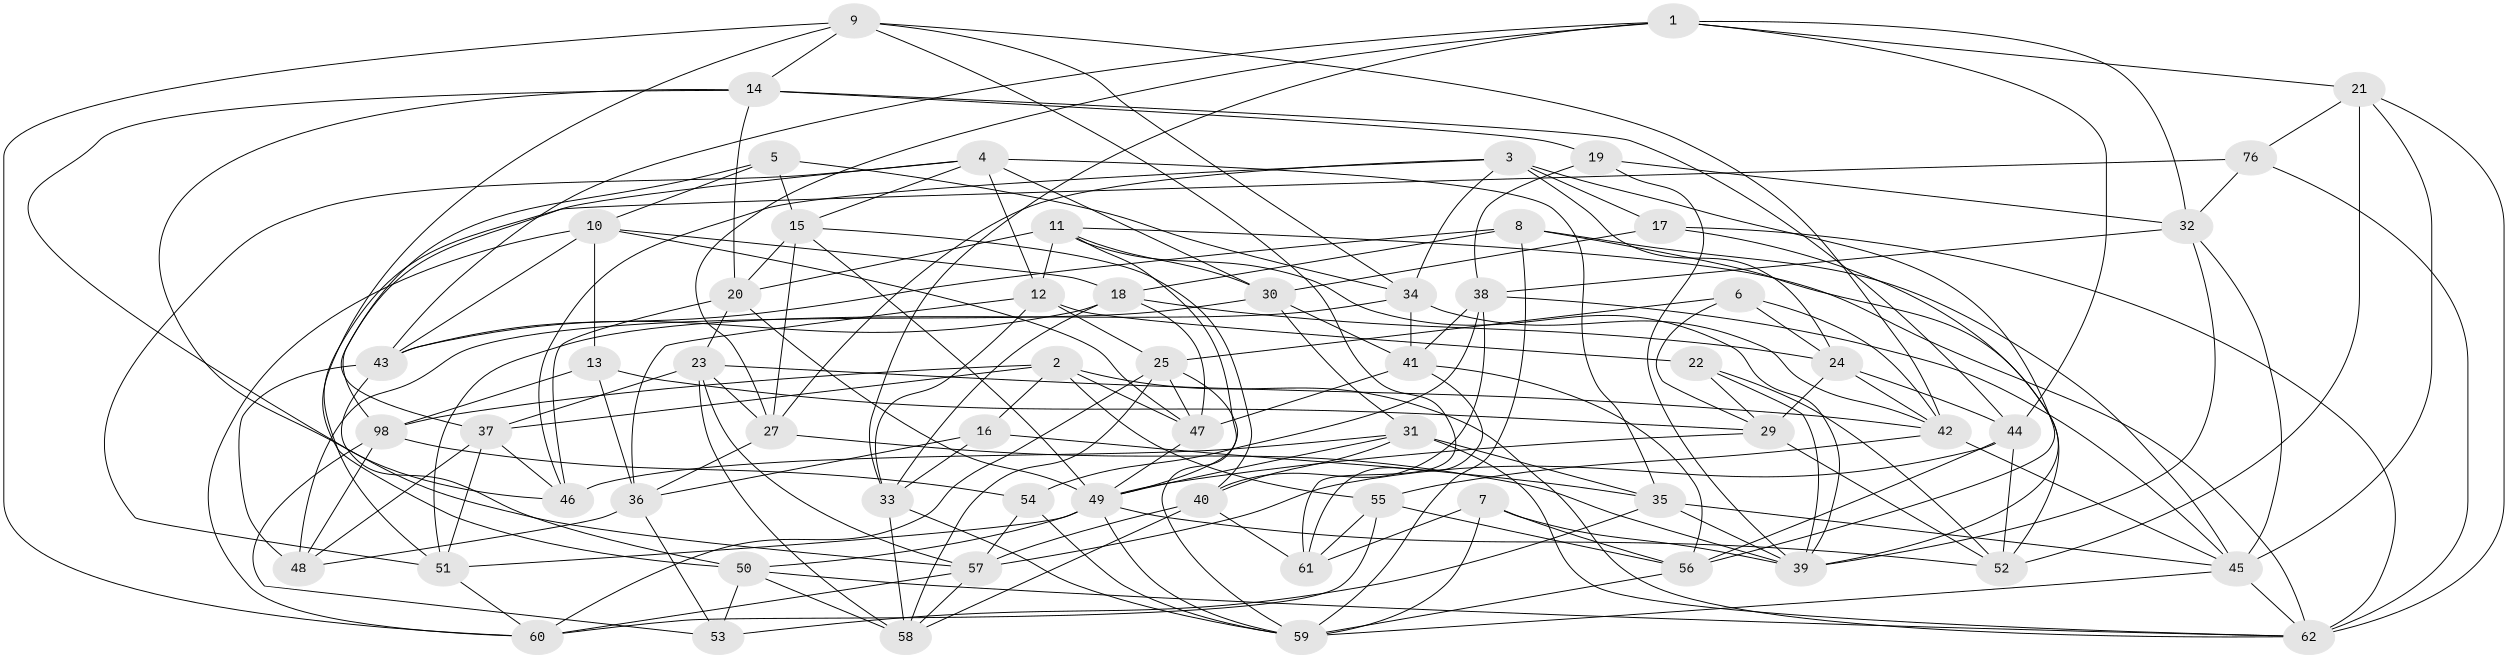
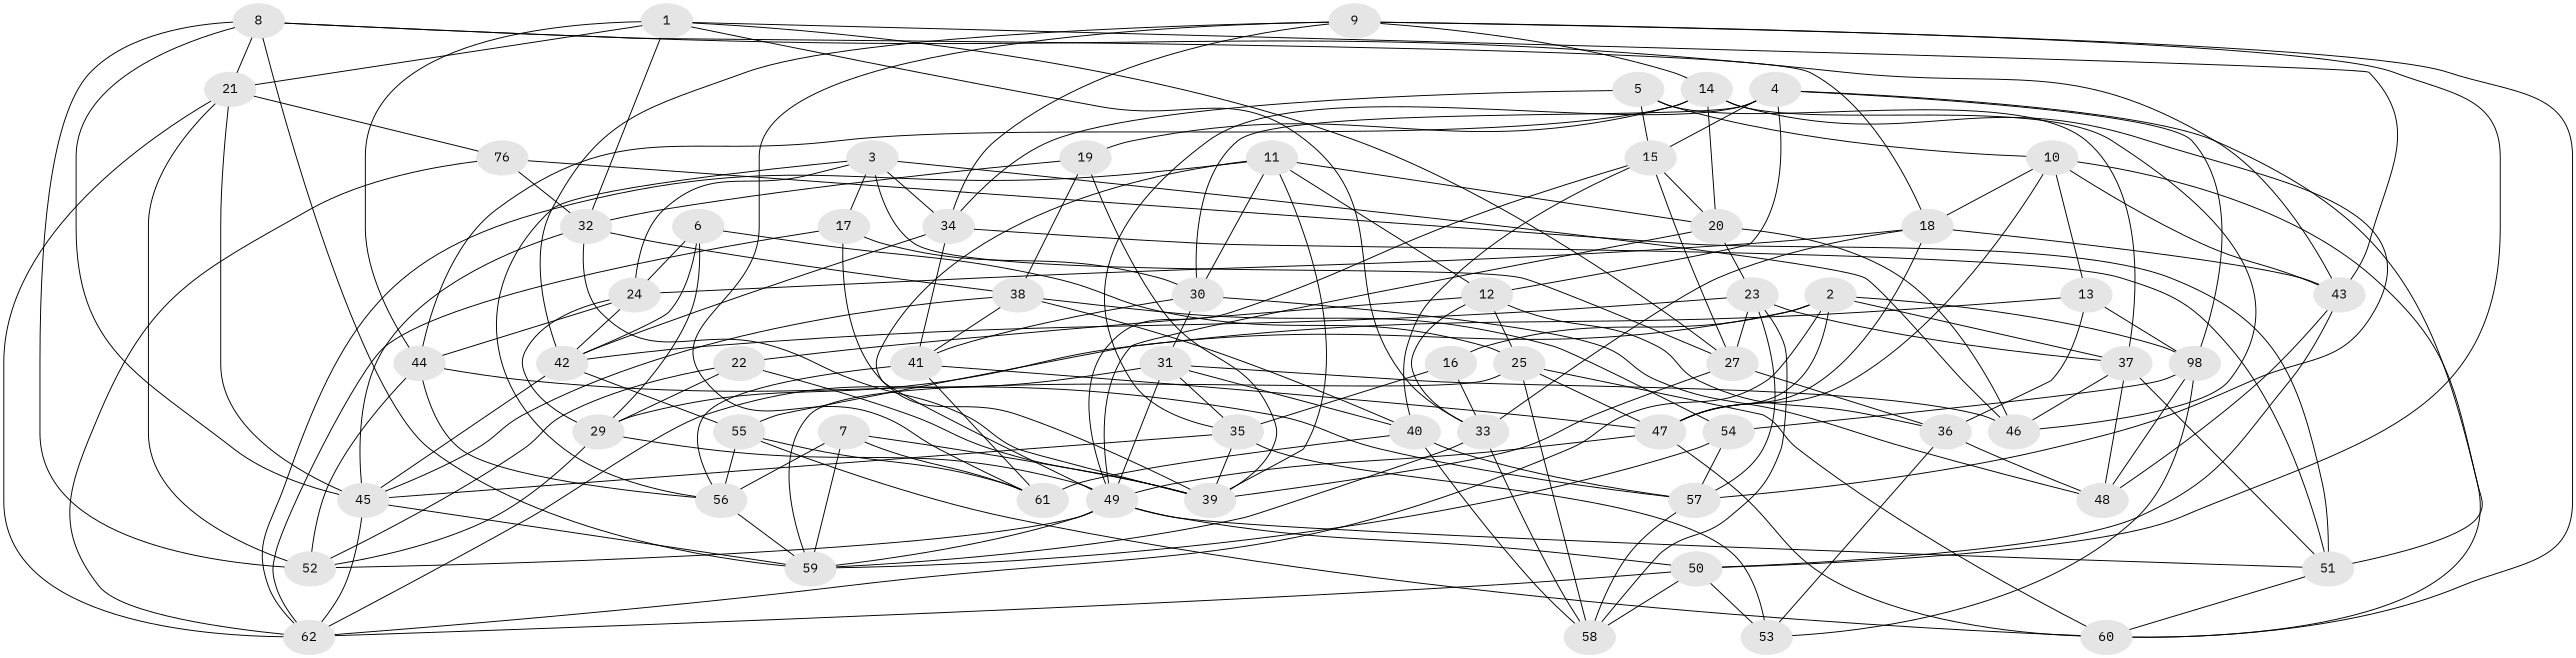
edge "8" -- "21": added
edge "16" -- "36": removed
edge "57" -- "60": now "47" -- "60"
